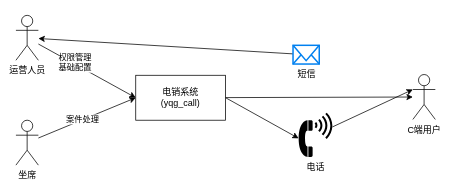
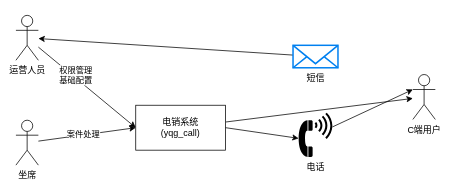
node "短信": size 26x19 -> 45x23
node "电销系统 (yqg_call)": moved (180, 98) -> (180, 128)
